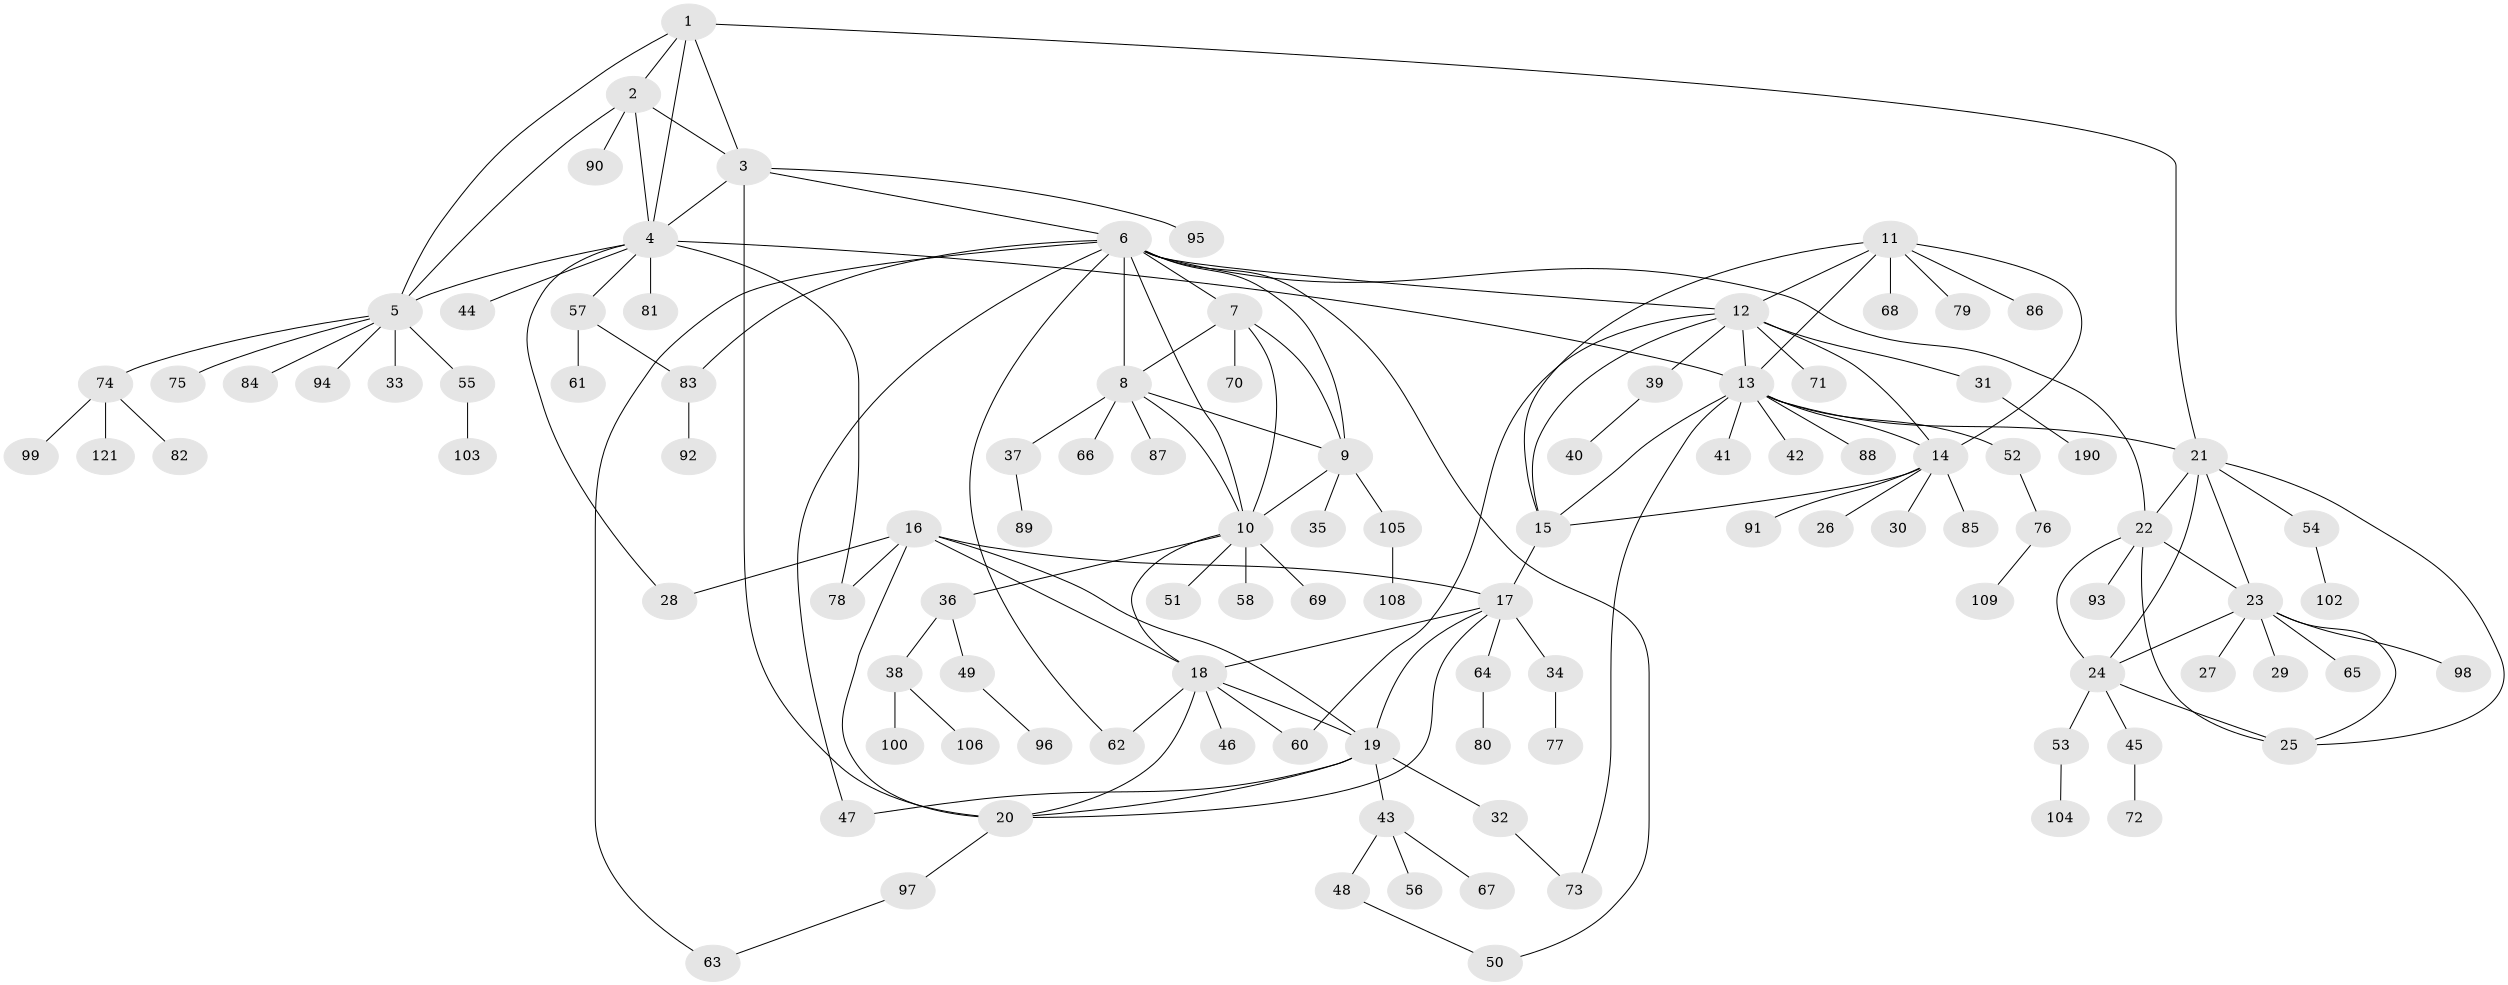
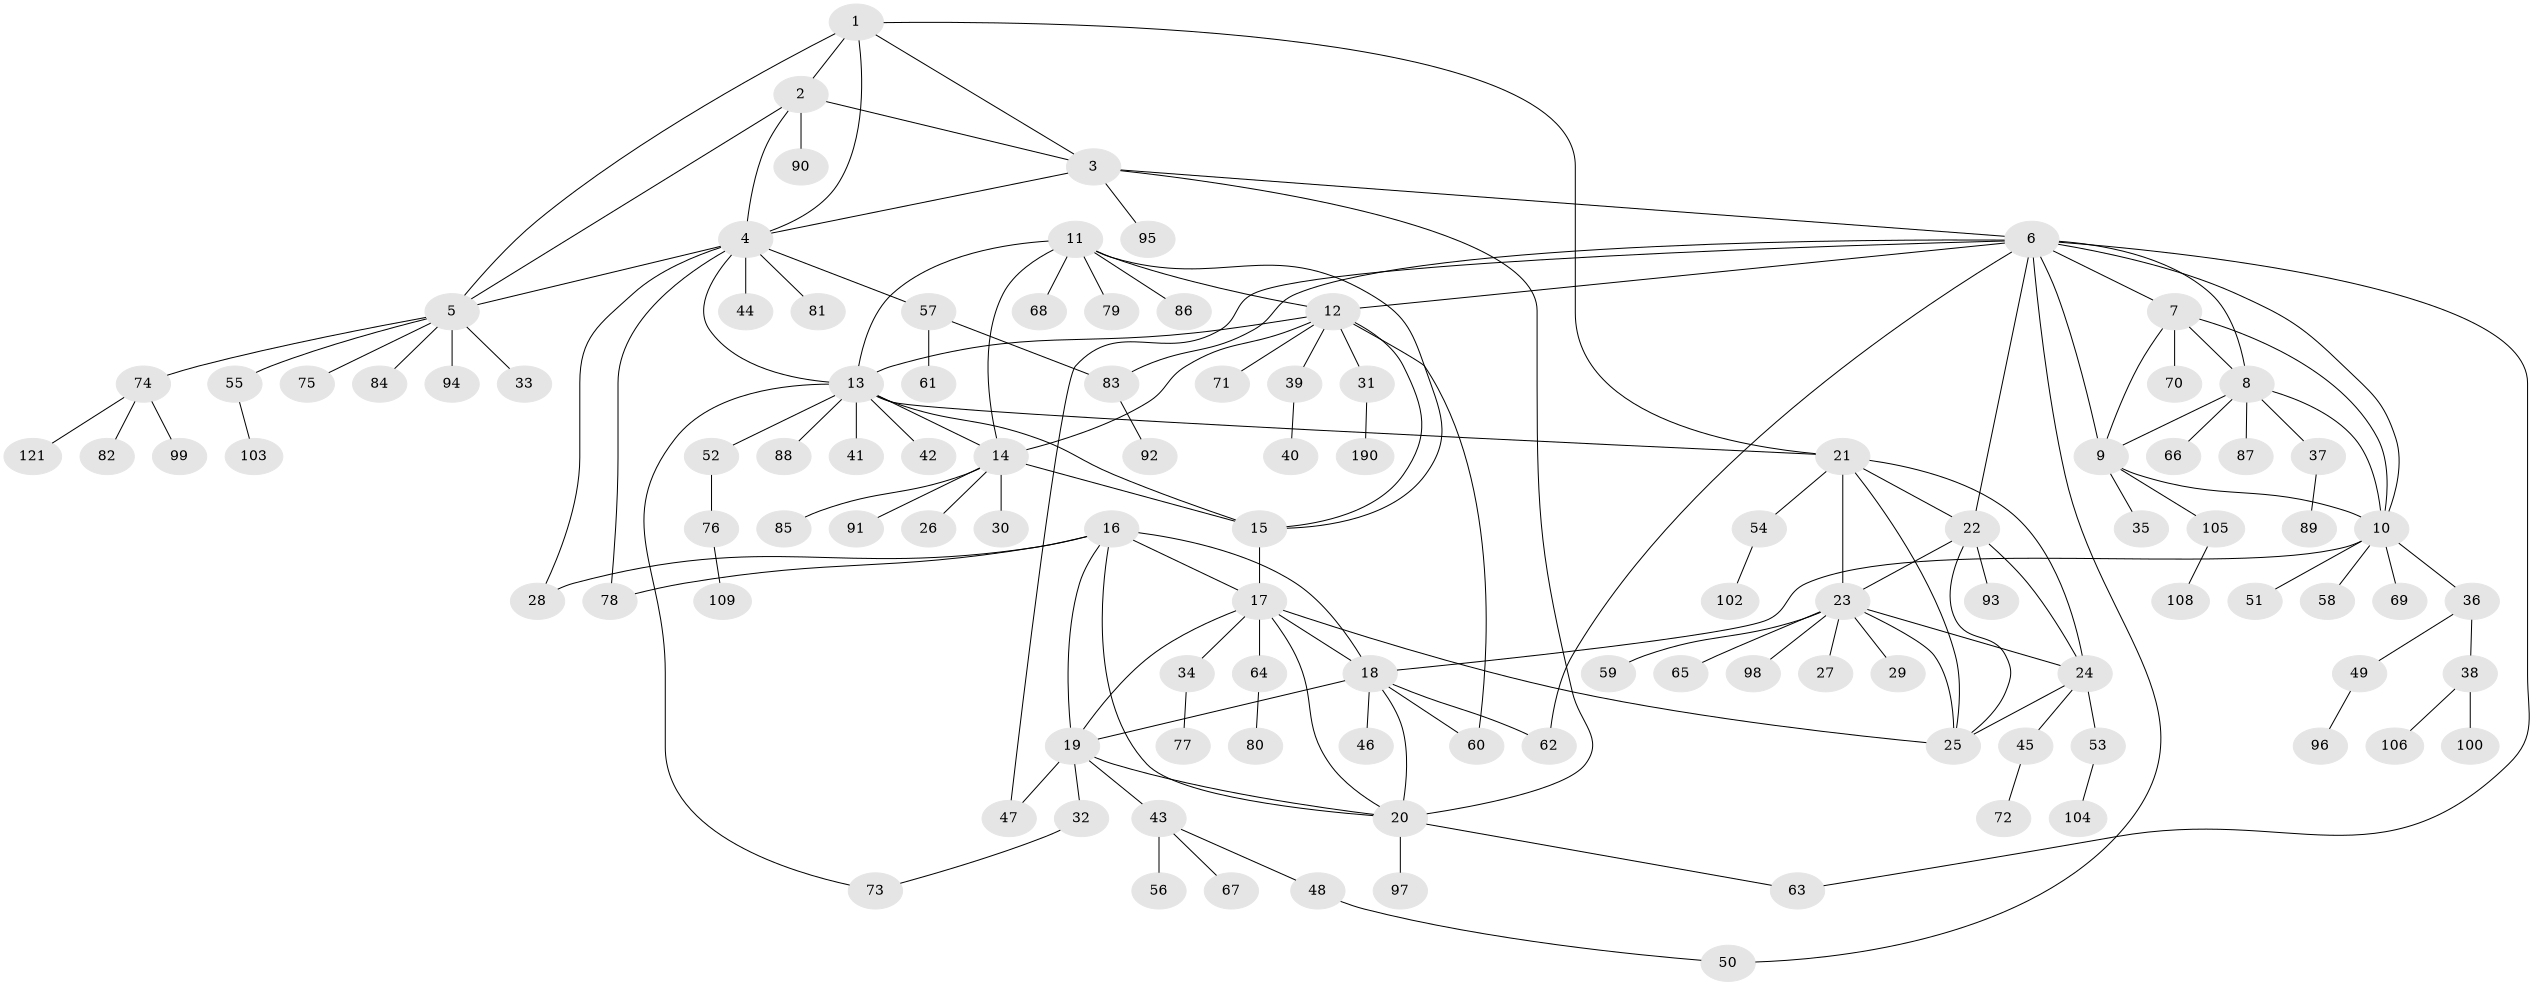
node "59": added
edge "17" -- "25": added
edge "97" -- "63": now "20" -- "63"
